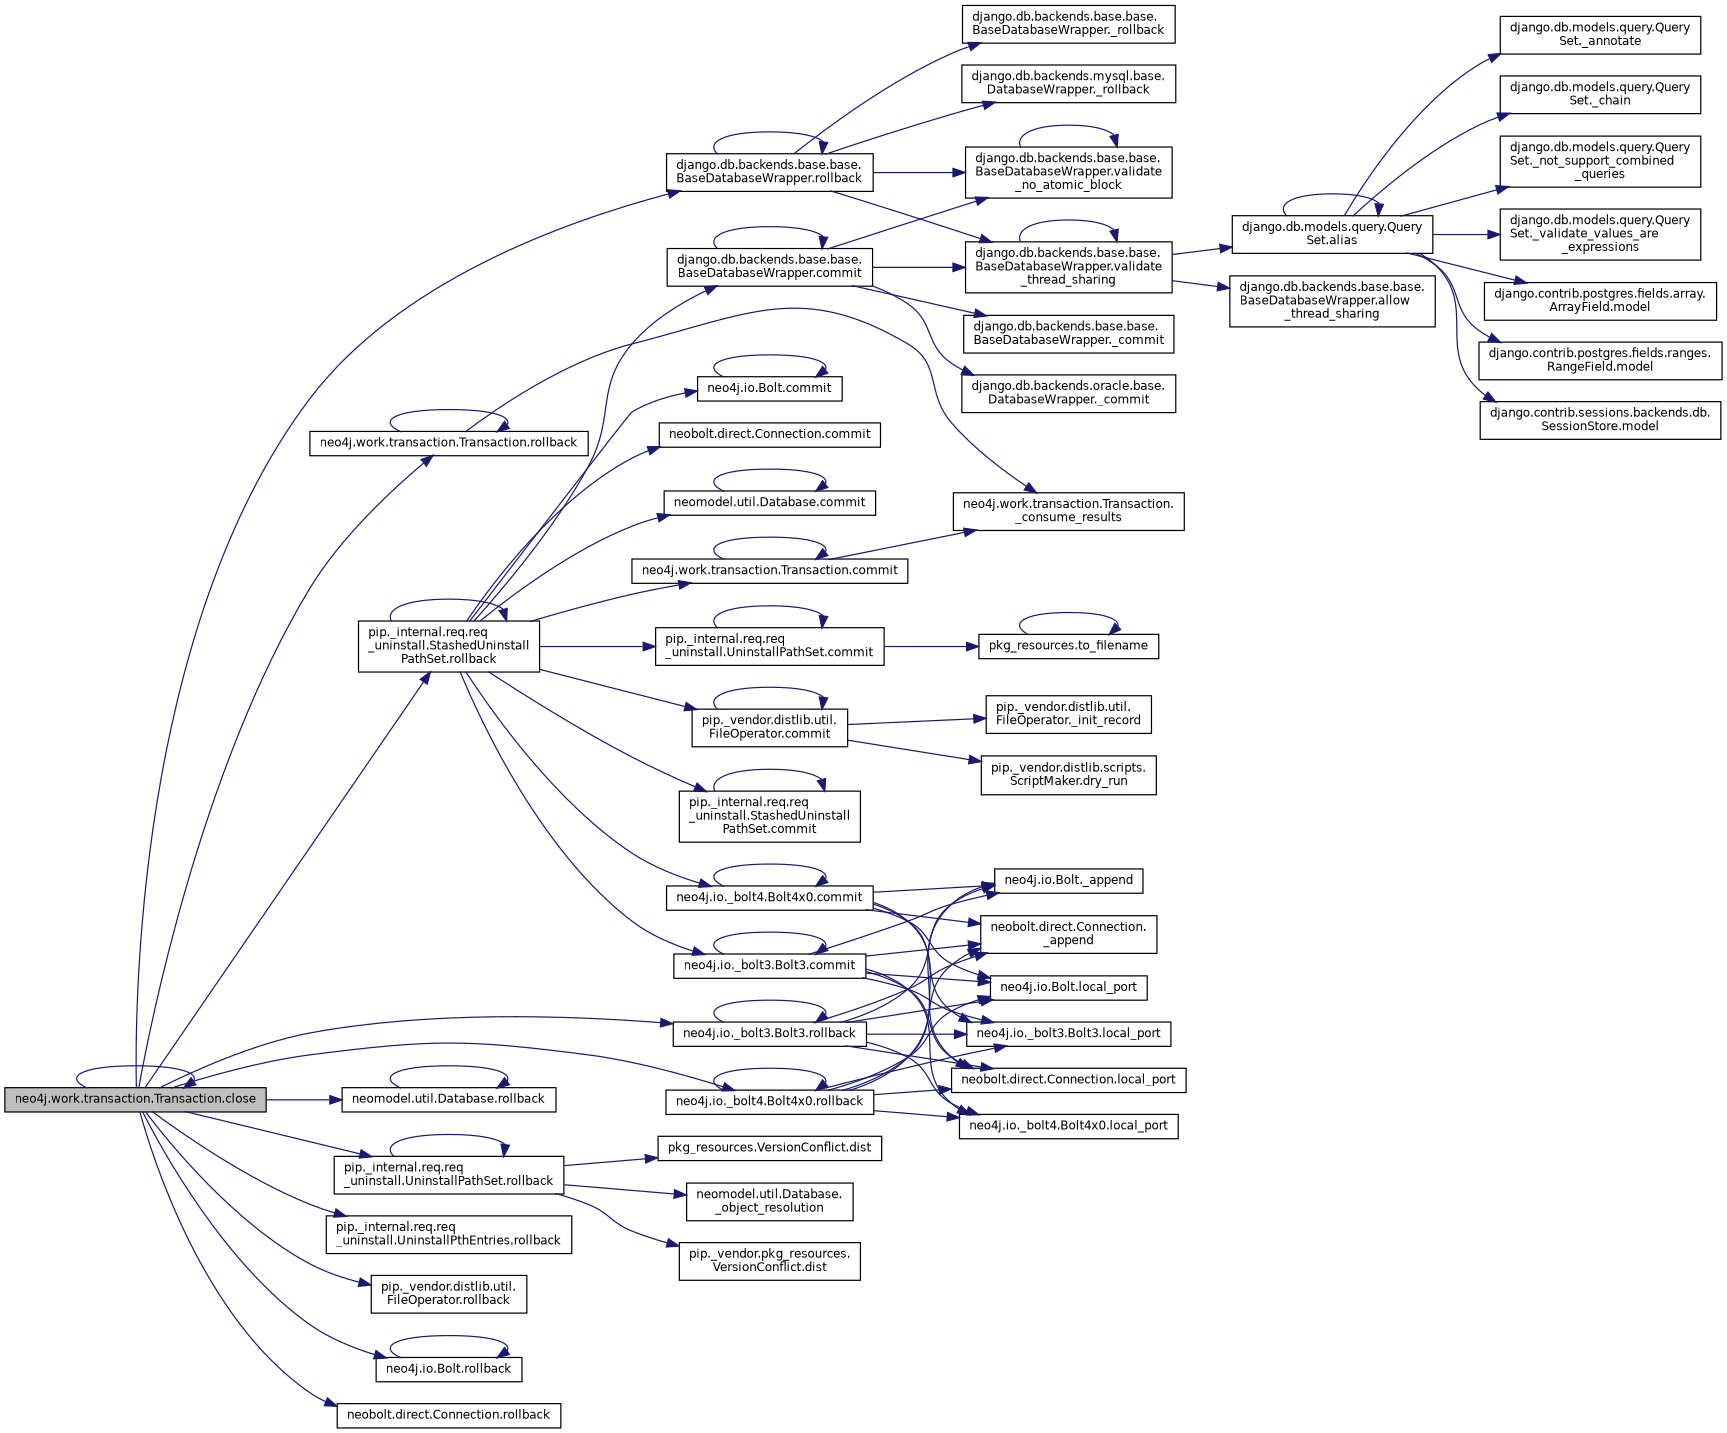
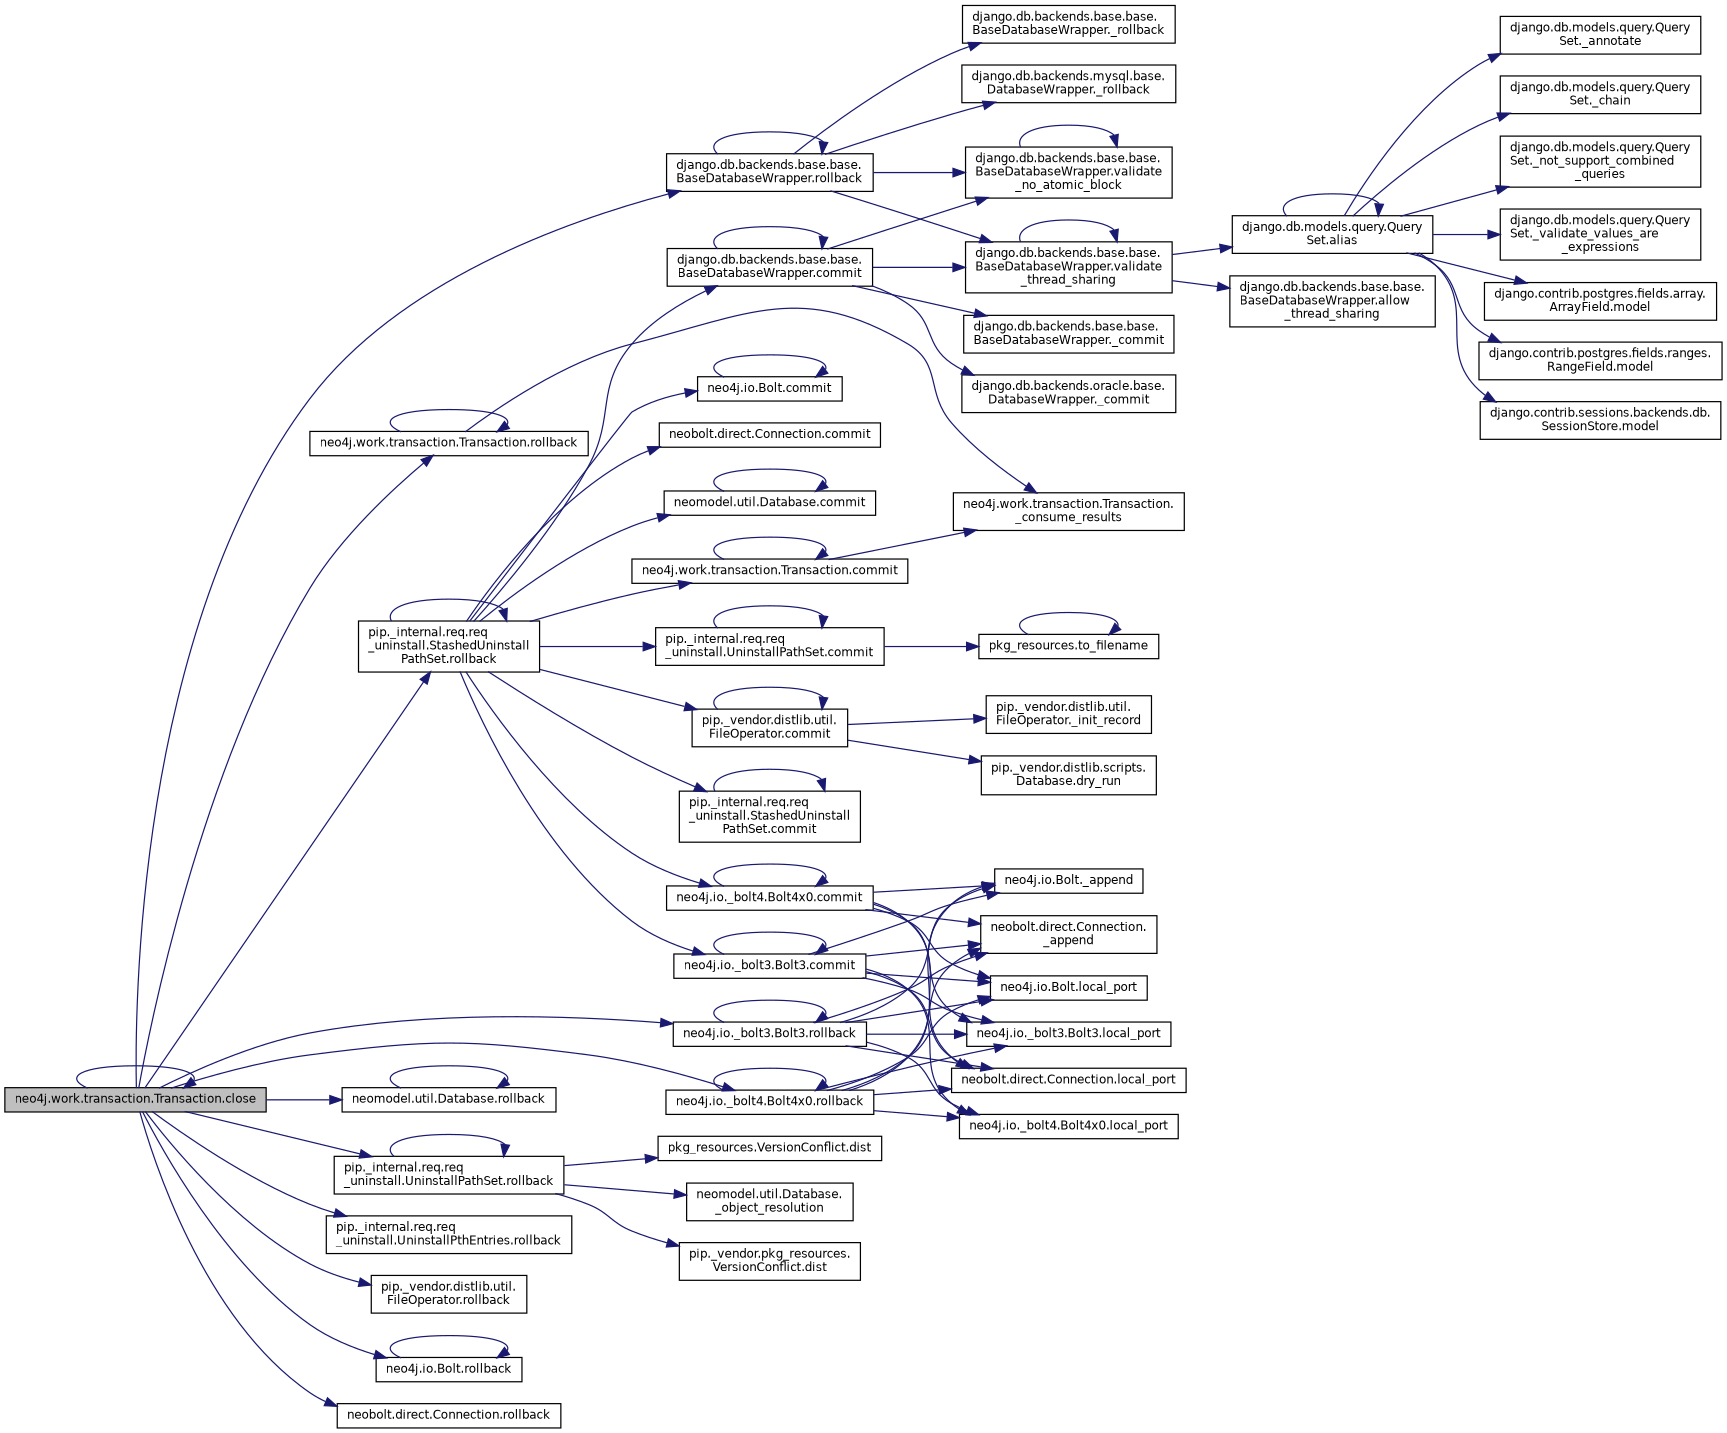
node "pip._vendor.distlib.scripts. ScriptMaker.dry_run": label "pip._vendor.distlib.scripts. ScriptMaker.dry_run" -> "pip._vendor.distlib.scripts. Database.dry_run"
